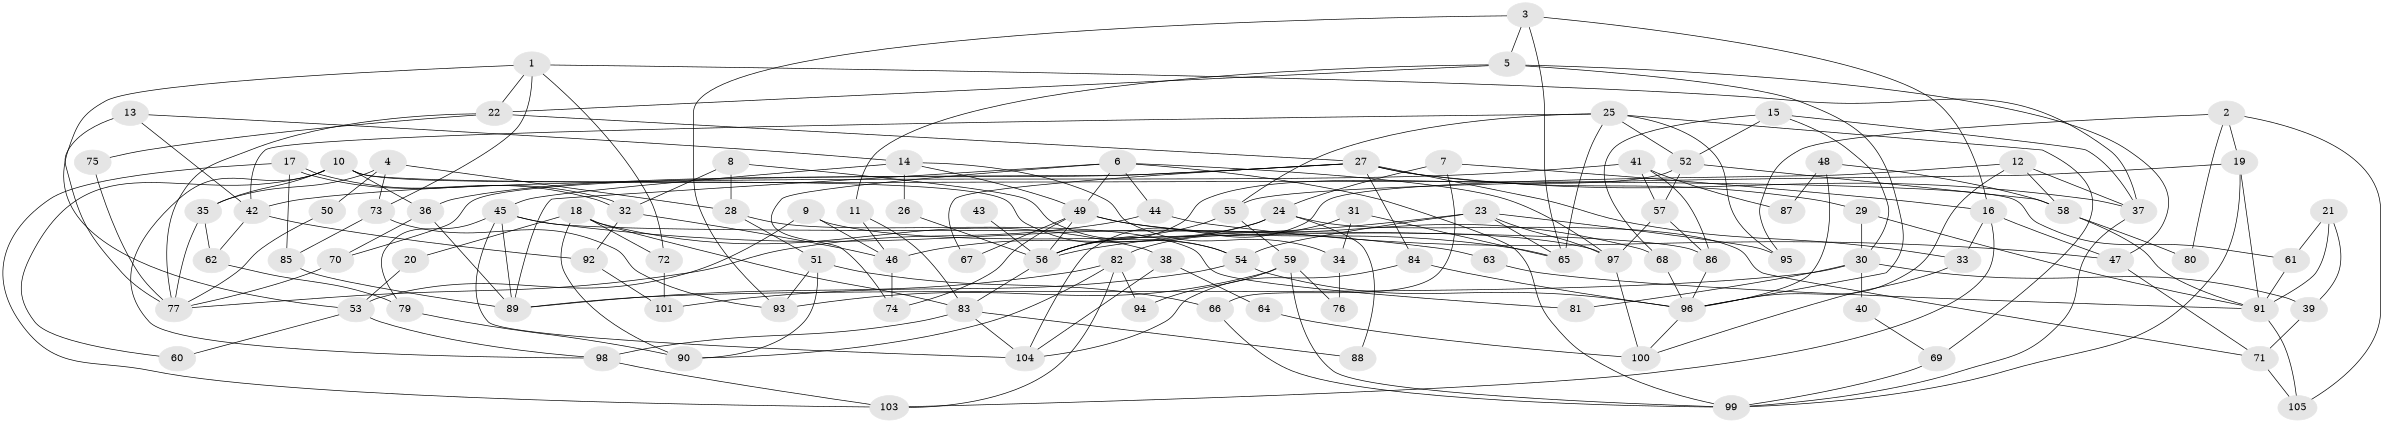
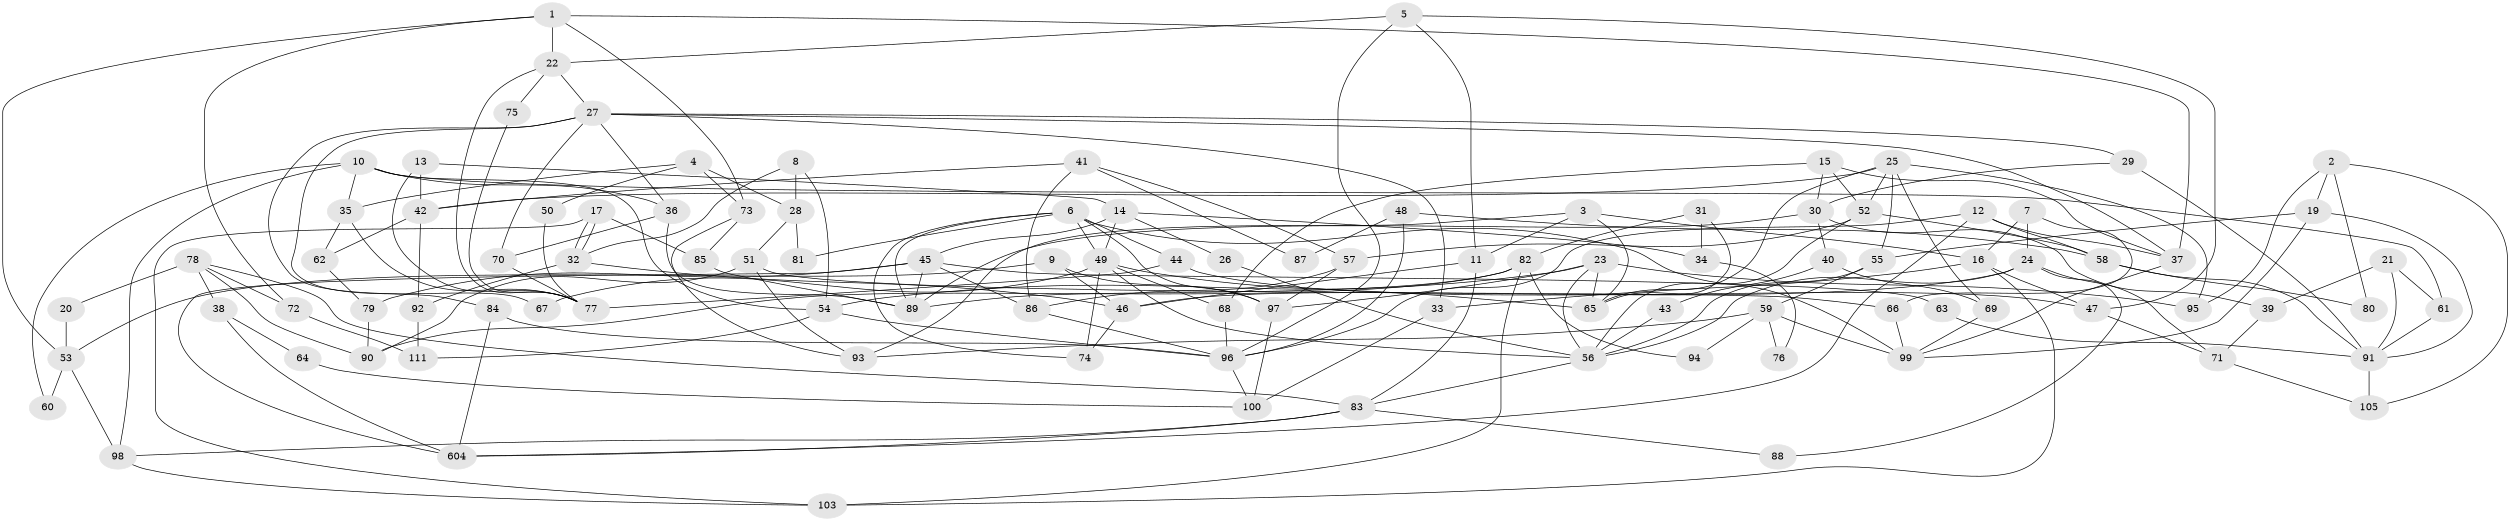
edge "3" -- "5": now "3" -- "11"
node "18": label "18" -> "78"
edge "40" -- "43": added
edge "30" -- "81": now "6" -- "81"
node "101": label "101" -> "111"
node "104": label "104" -> "604"
